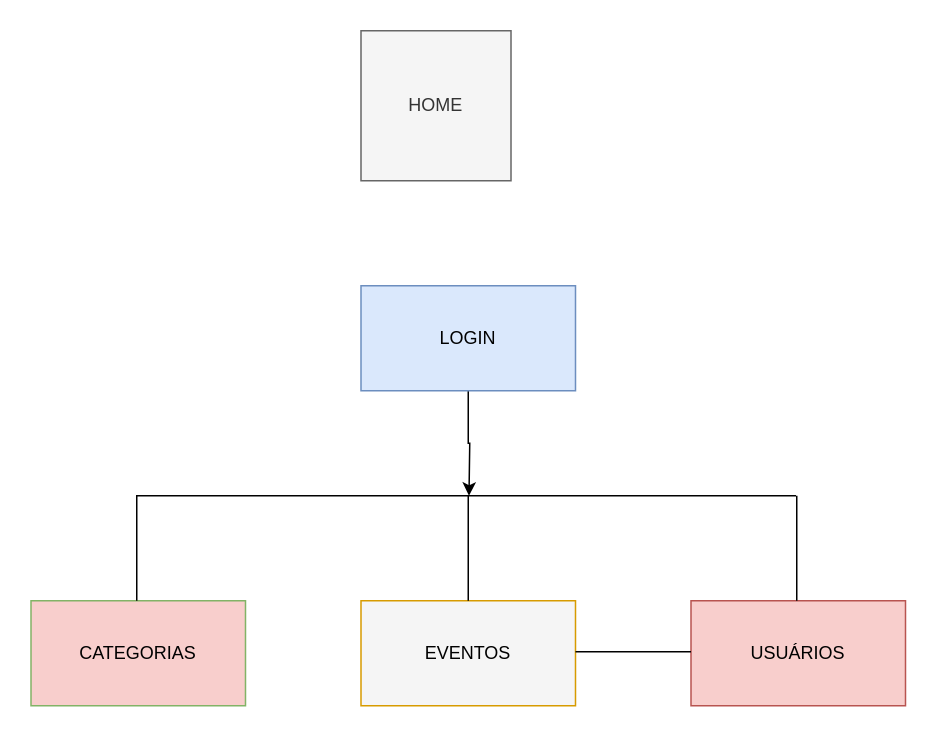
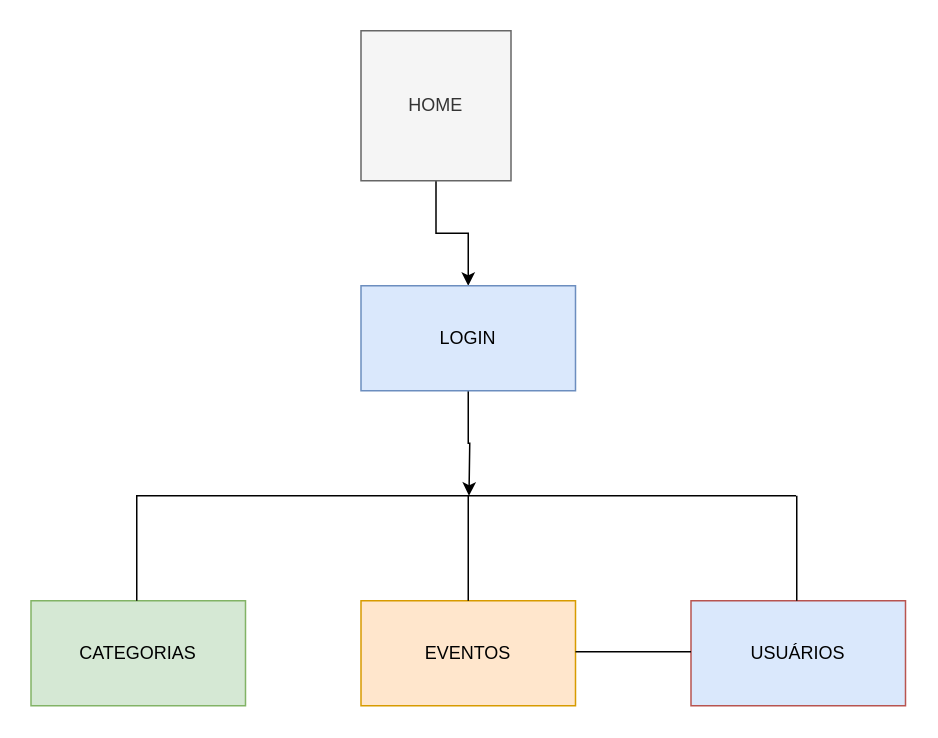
edge "HOME" -> "LOGIN": added
node "CATEGORIAS": fillcolor #f8cecc -> #d5e8d4
node "EVENTOS": fillcolor #f5f5f5 -> #ffe6cc
node "USUÁRIOS": fillcolor #f8cecc -> #dae8fc
